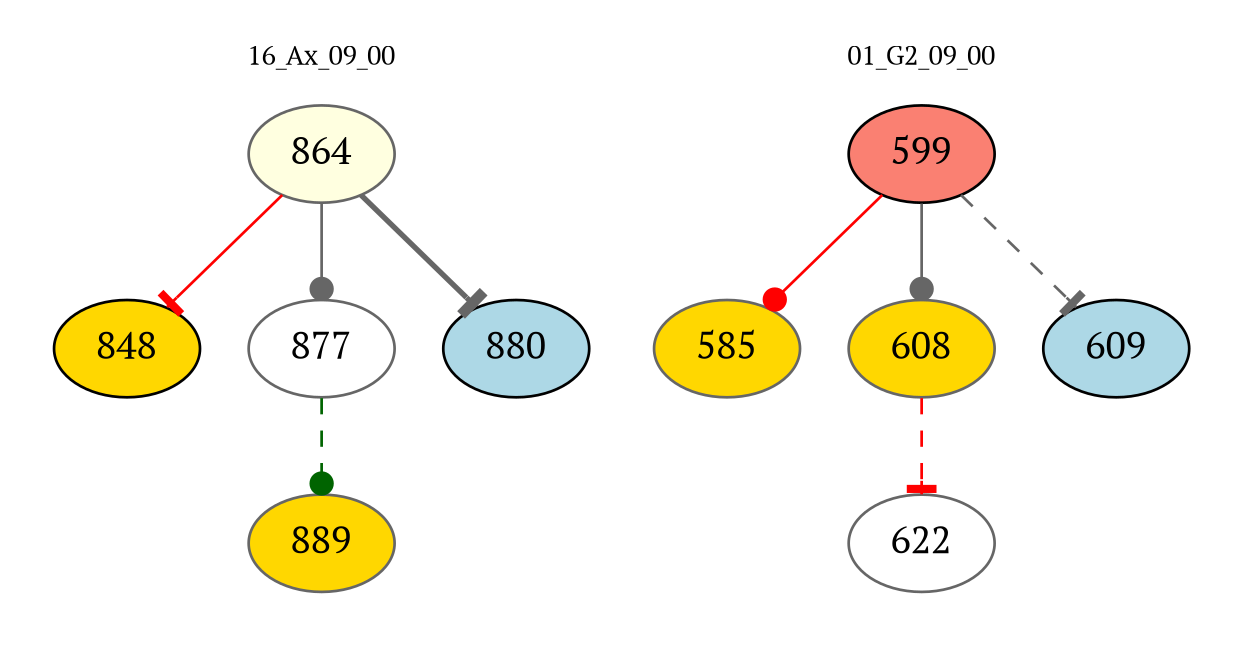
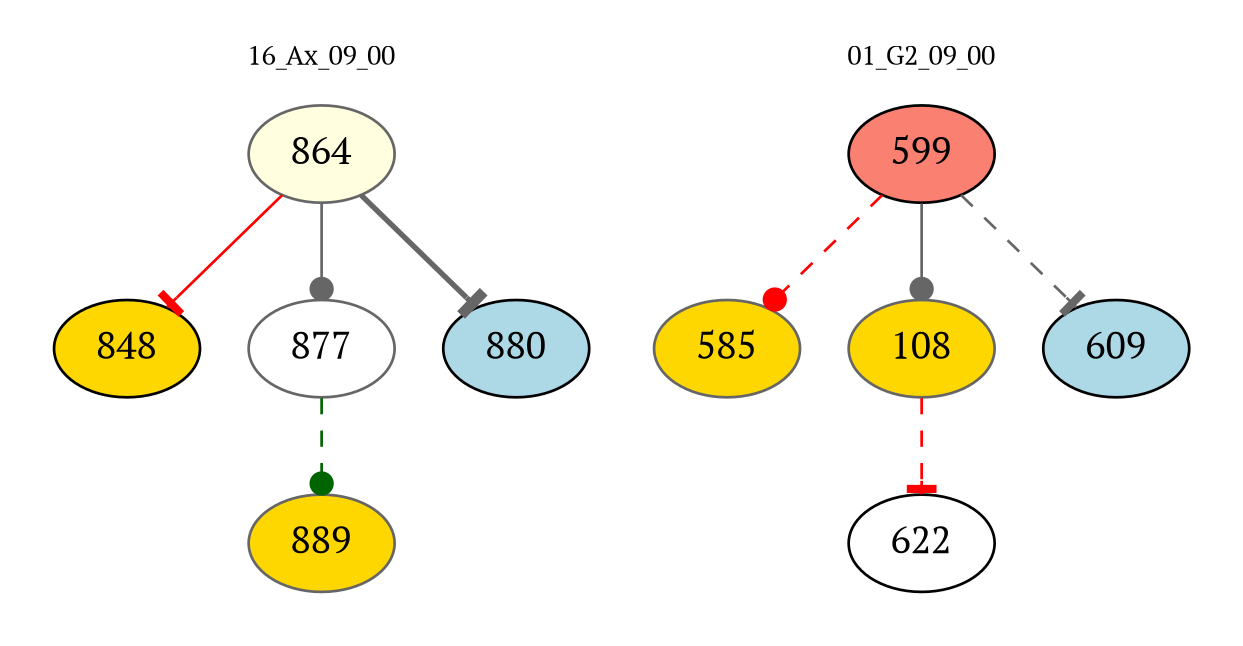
edge "599" -> "585": style solid -> dashed
node "608": label "608" -> "108"
node "622": color gray40 -> black
